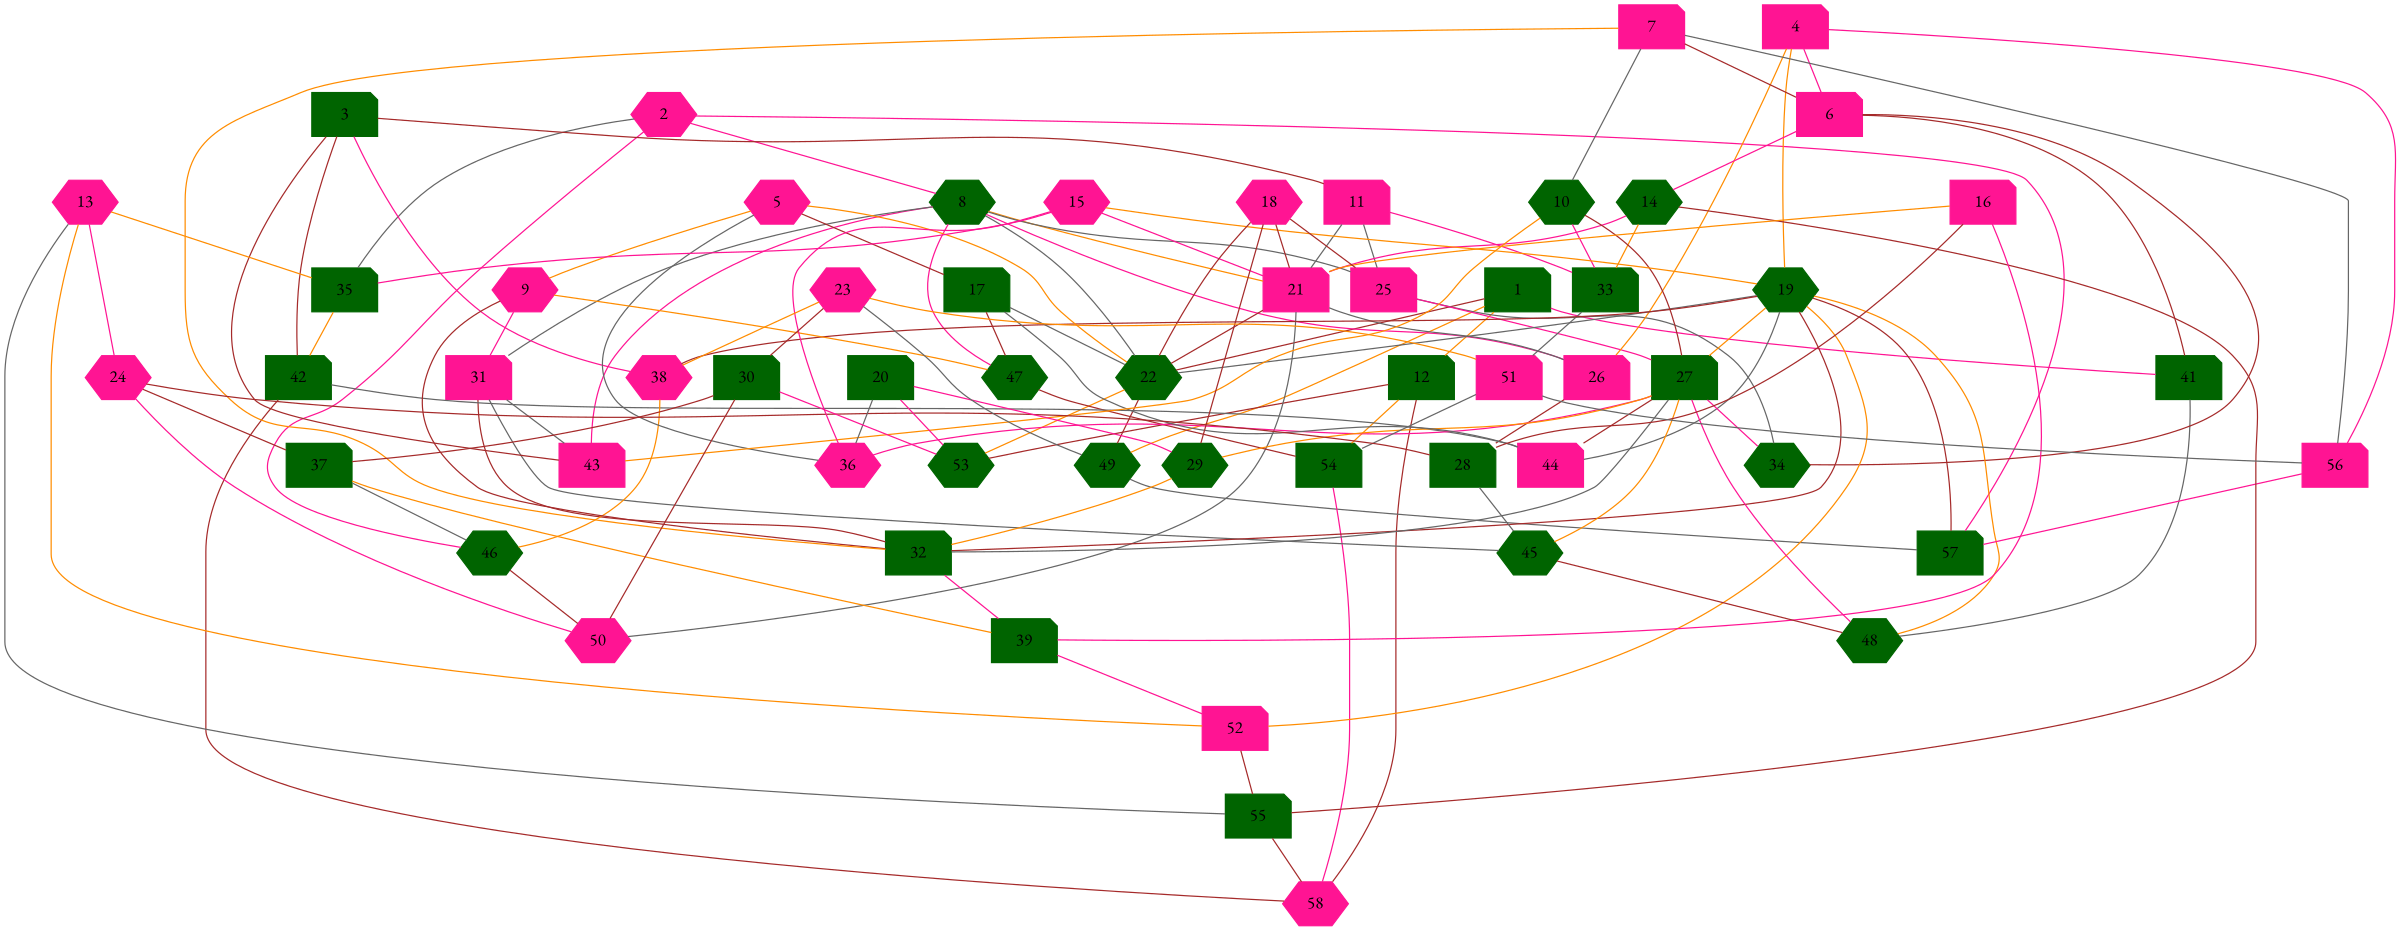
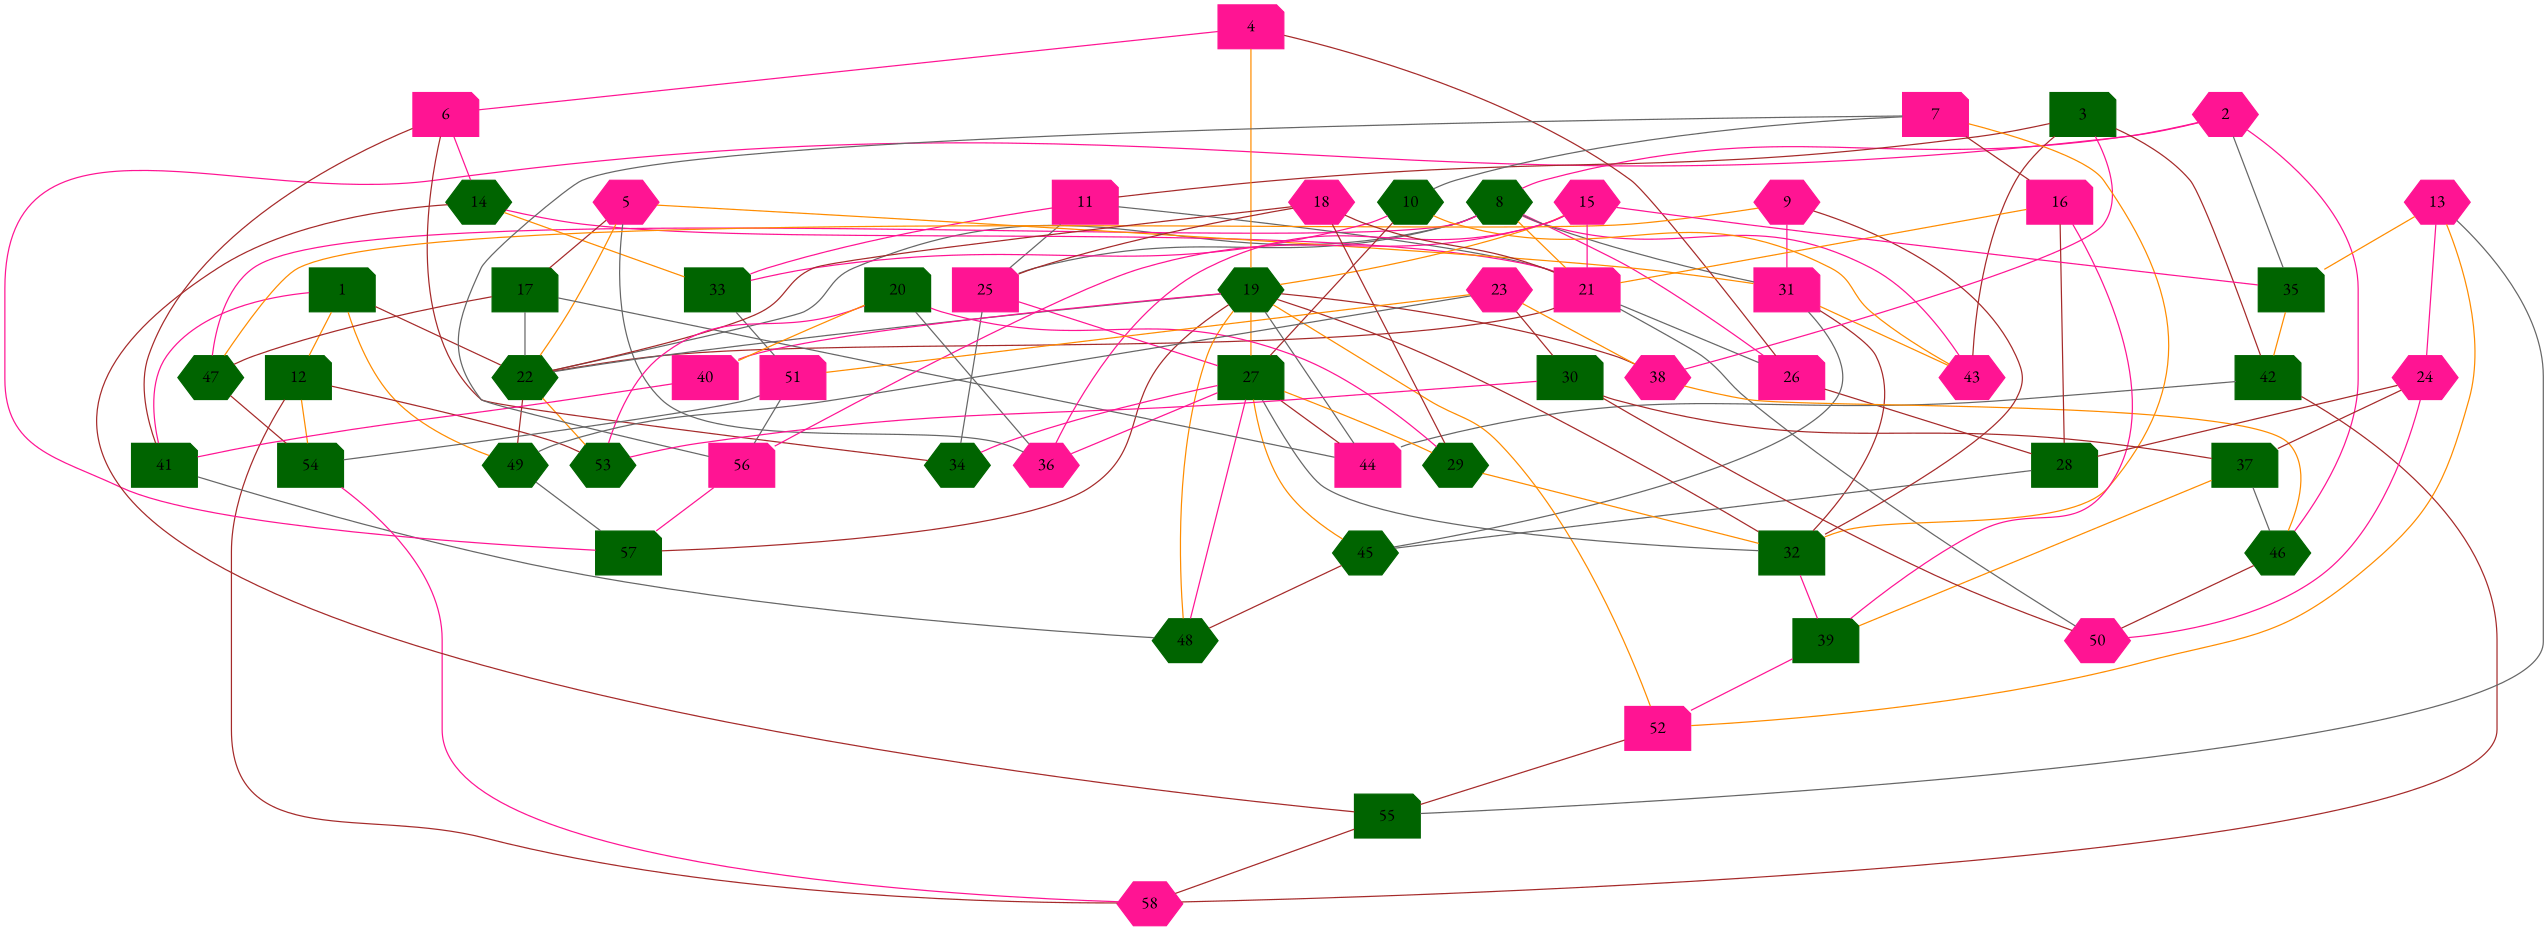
edge "4" -- "56": now "15" -- "56"
edge "7" -- "6": now "7" -- "16"
edge "4" -- "26": color darkorange -> brown
edge "5" -- "9": now "5" -- "31"
node "40": added
edge "31" -- "43": color gray40 -> darkorange
node "43": shape note -> hexagon
